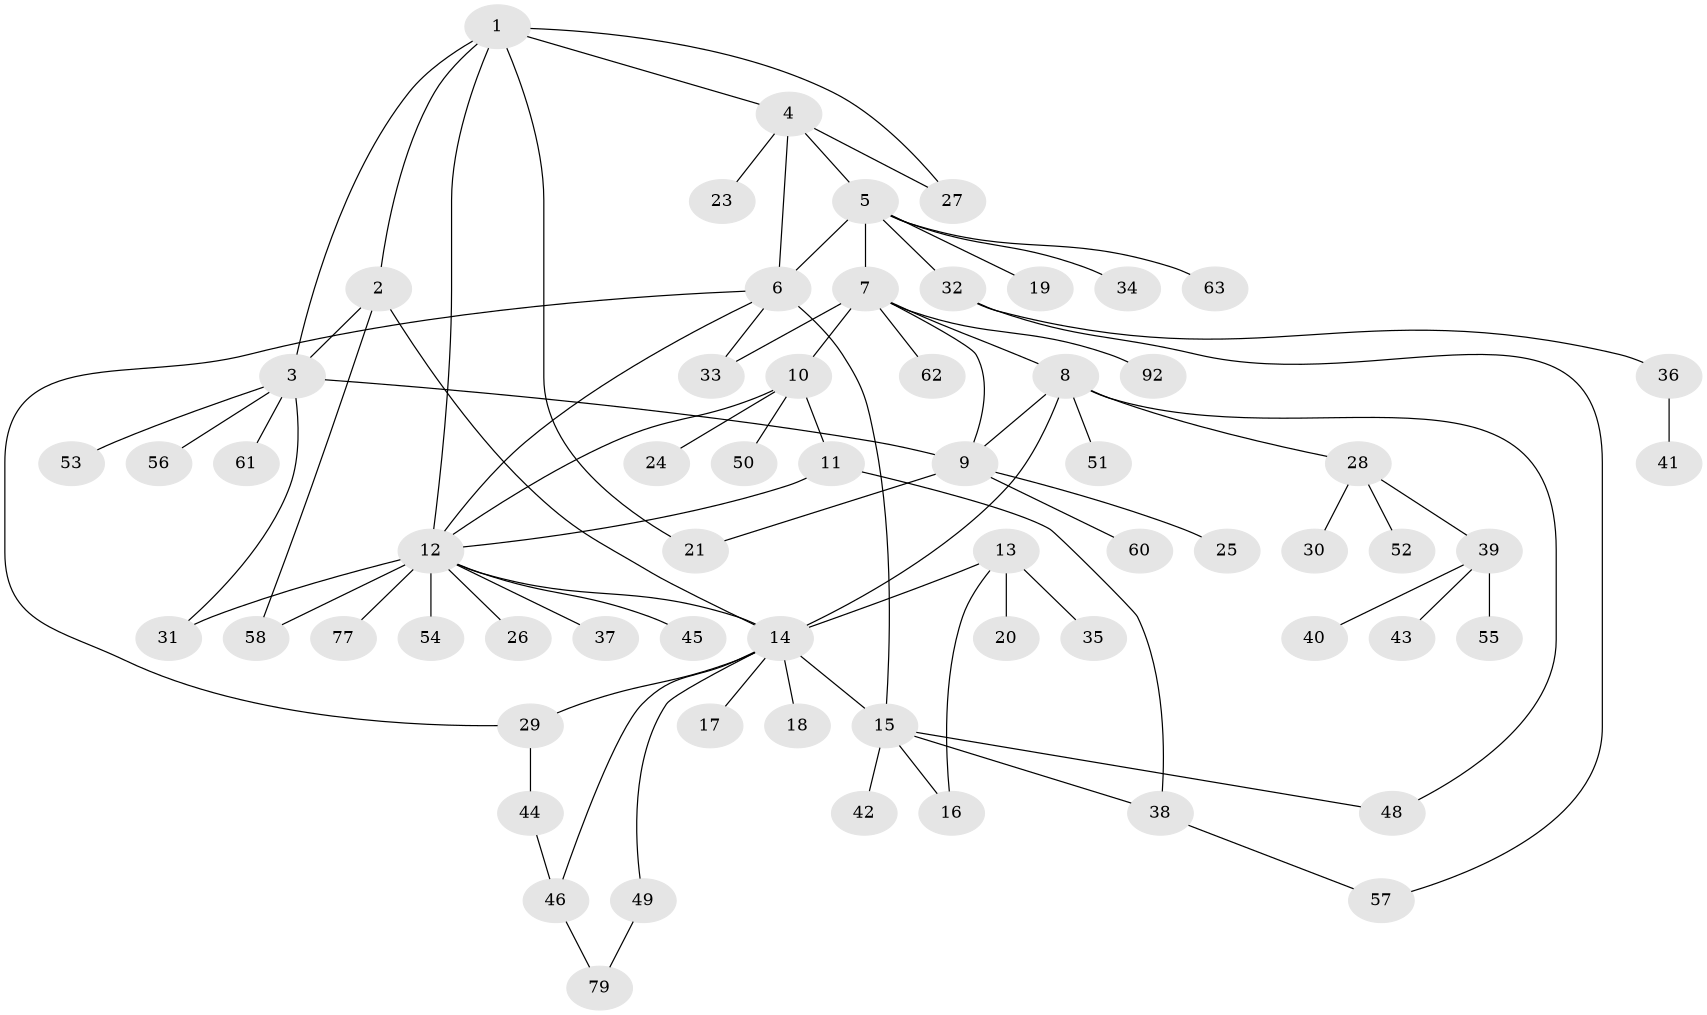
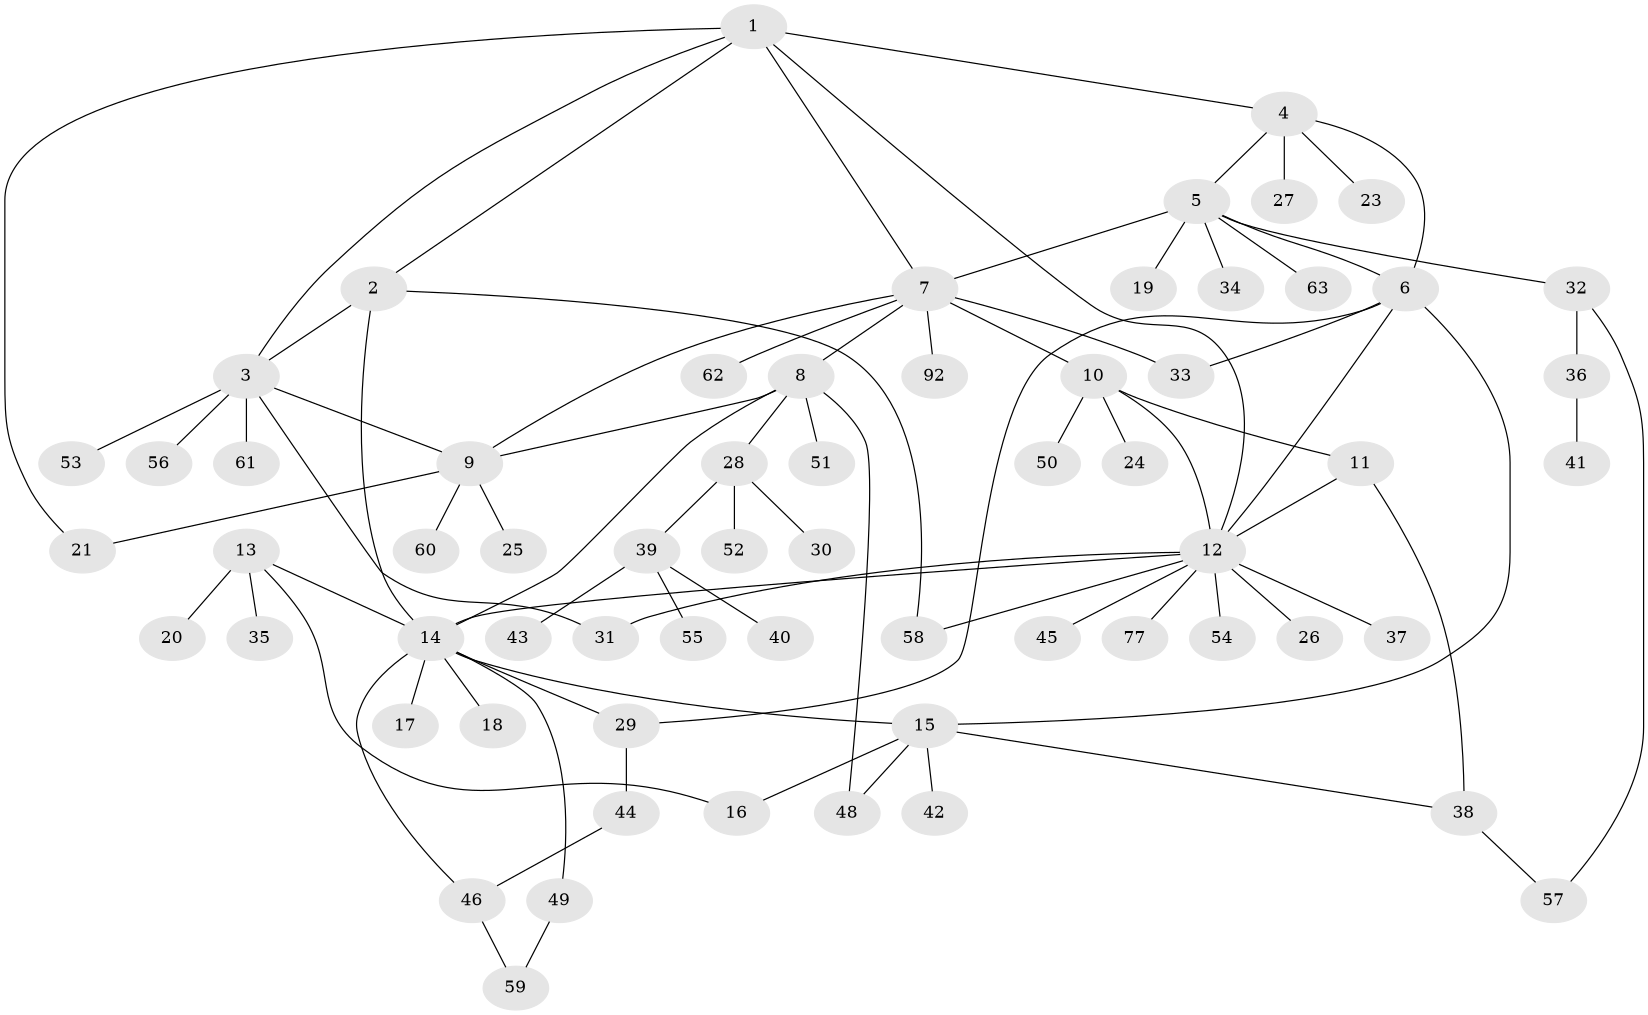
edge "1" -- "27": now "1" -- "7"
node "79": label "79" -> "59"
